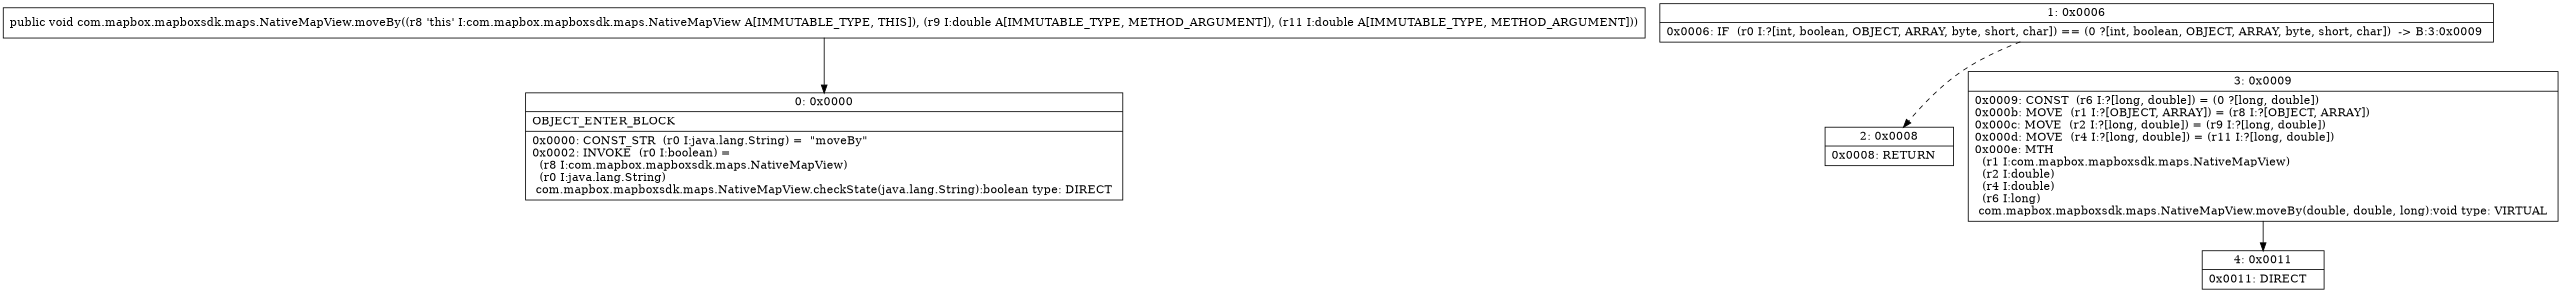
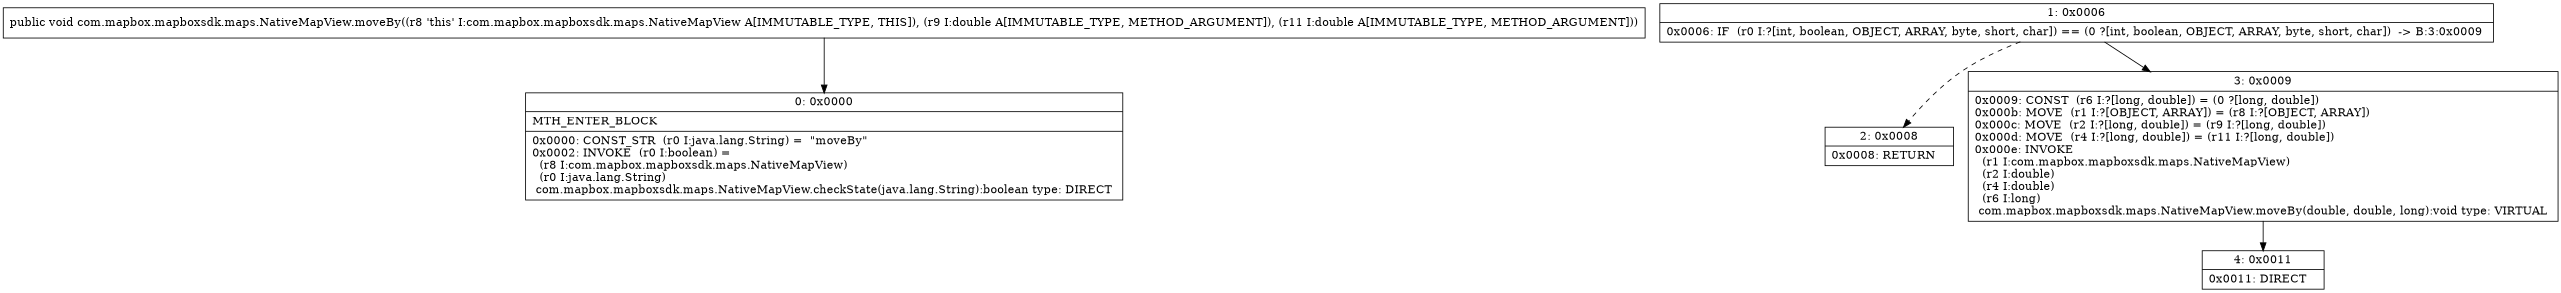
edge "1: 0x0006" -> "3: 0x0009": added
node "0: 0x0000": text "OBJECT_ENTER_BLOCK" -> "MTH_ENTER_BLOCK"
node "3: 0x0009": text "0x000e: MTH" -> "0x000e: INVOKE"
